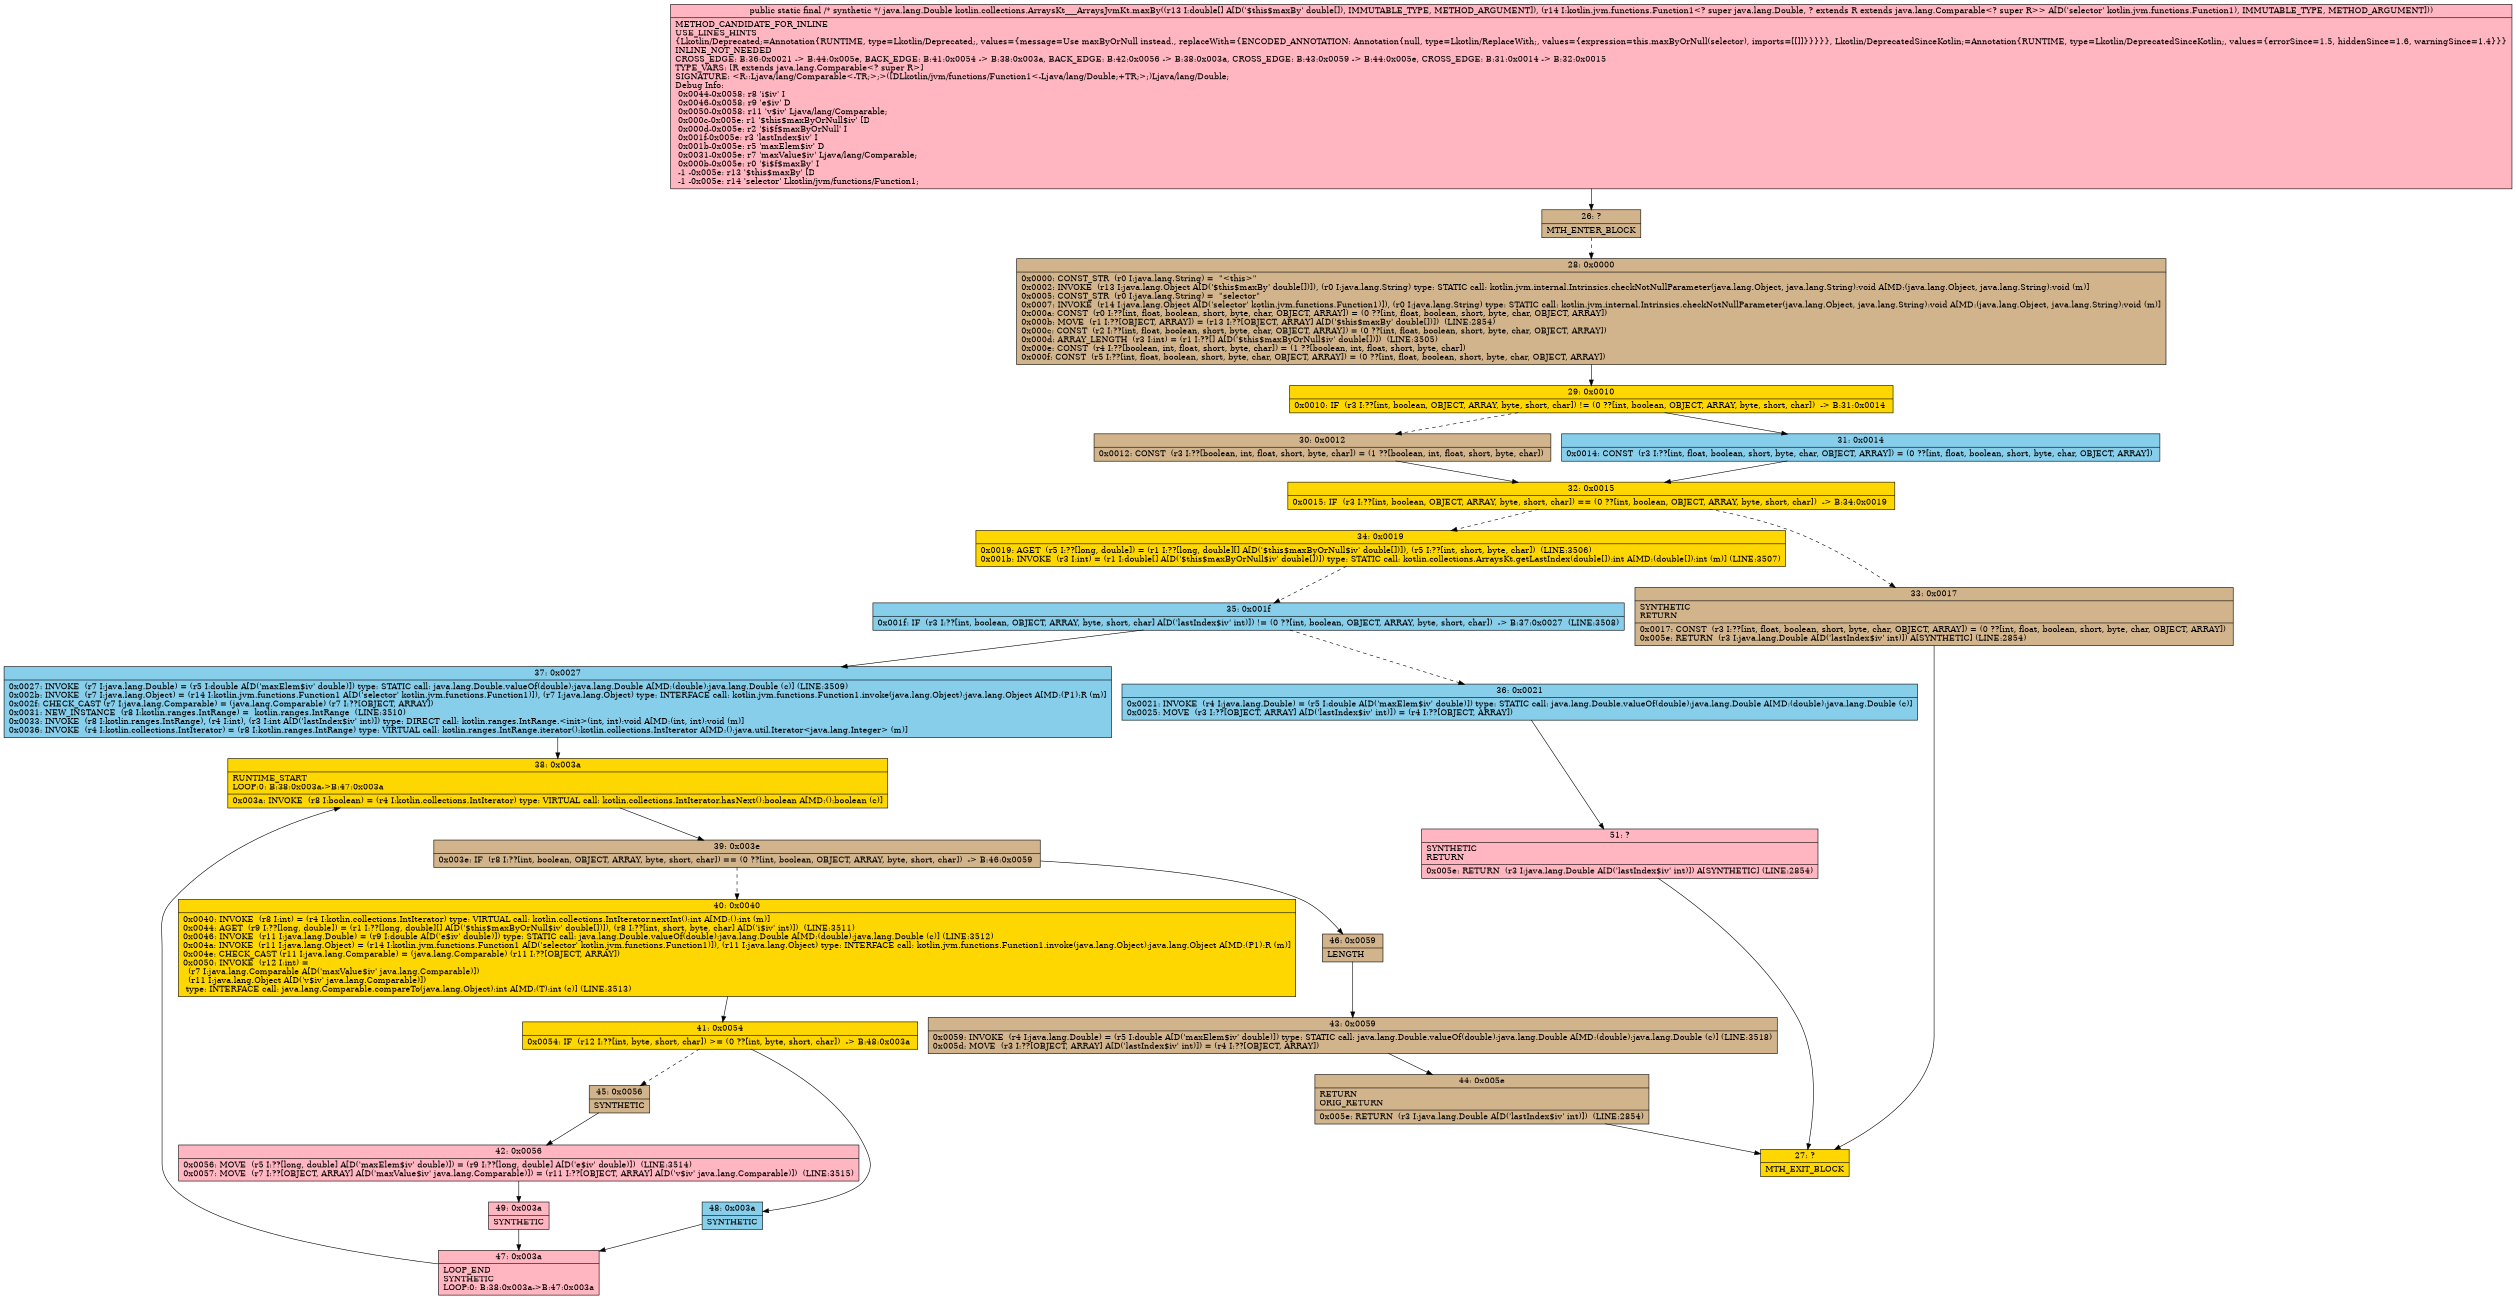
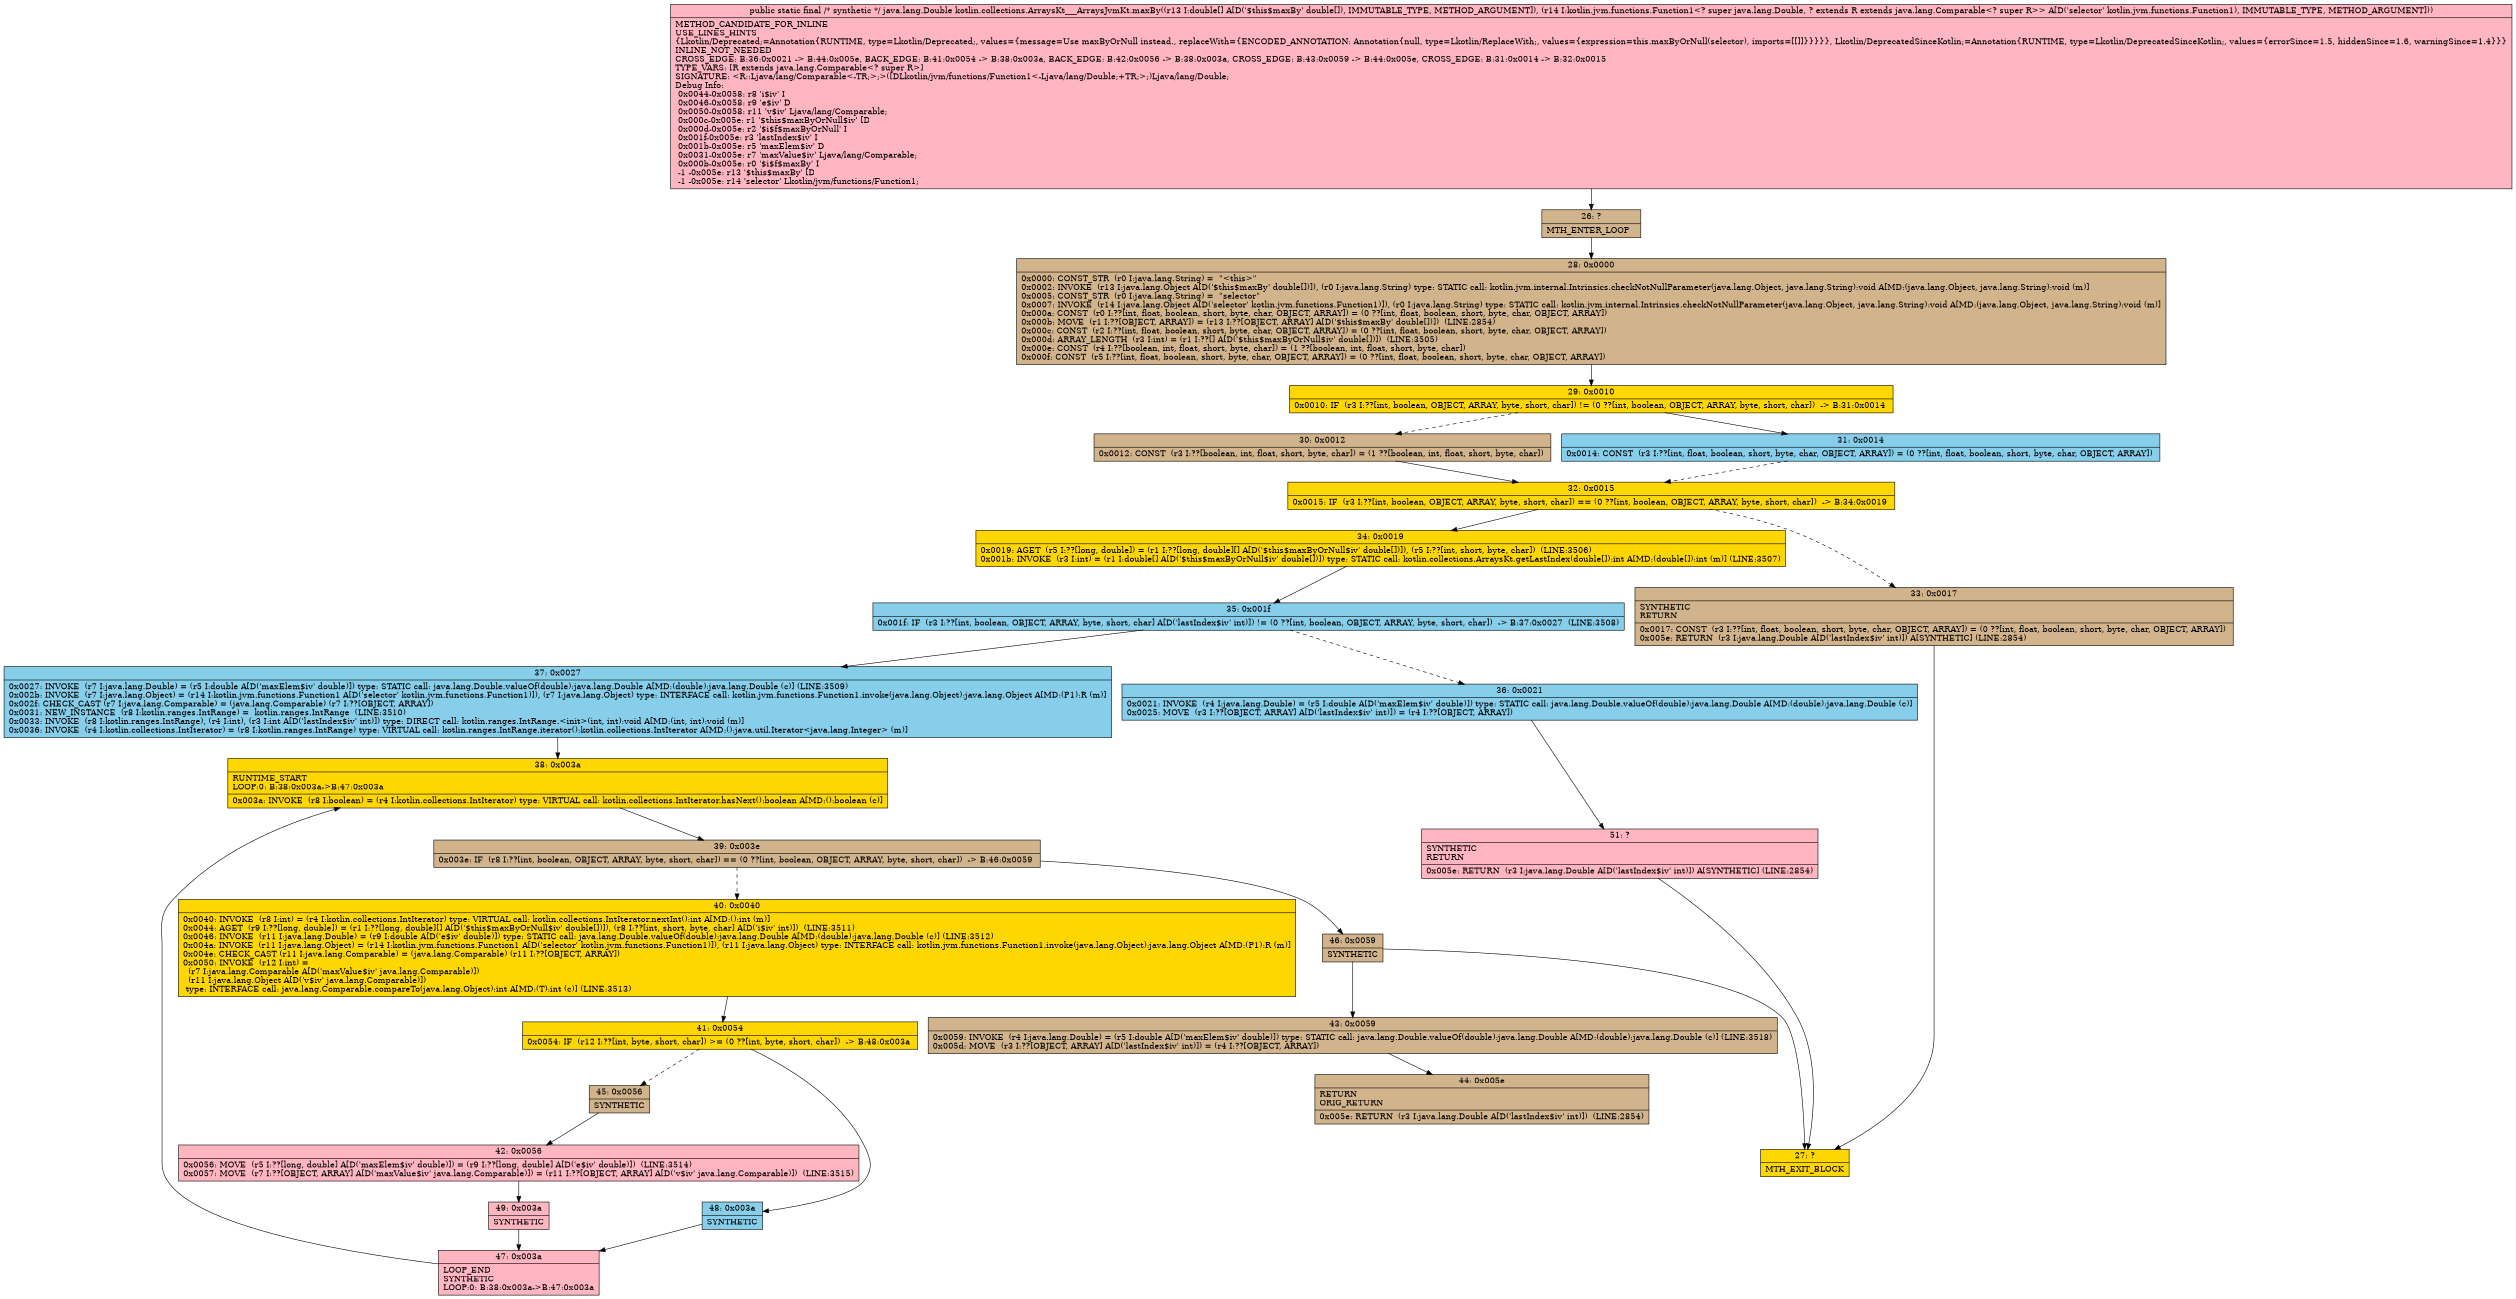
node "26: ?": text "MTH_ENTER_BLOCK" -> "MTH_ENTER_LOOP"
edge "26: ?" -> "28: 0x0000": style dashed -> solid
edge "31: 0x0014" -> "32: 0x0015": style solid -> dashed
edge "32: 0x0015" -> "34: 0x0019": style dashed -> solid
edge "34: 0x0019" -> "35: 0x001f": style dashed -> solid
node "46: 0x0059": text "LENGTH" -> "SYNTHETIC"
edge "44: 0x005e" -> "27: ?": now "46: 0x0059" -> "27: ?"
